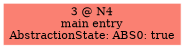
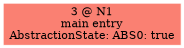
node "3 @ N4 main entry AbstractionState: ABS0: true": label "3 @ N4 main entry AbstractionState: ABS0: true" -> "3 @ N1 main entry AbstractionState: ABS0: true"
